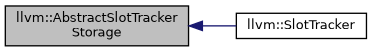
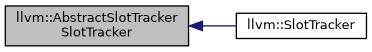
node "llvm::AbstractSlotTracker Storage": label "llvm::AbstractSlotTracker Storage" -> "llvm::AbstractSlotTracker SlotTracker"
